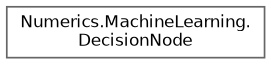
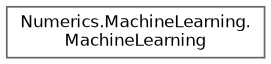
node "Numerics.MachineLearning. DecisionNode": label "Numerics.MachineLearning. DecisionNode" -> "Numerics.MachineLearning. MachineLearning"
